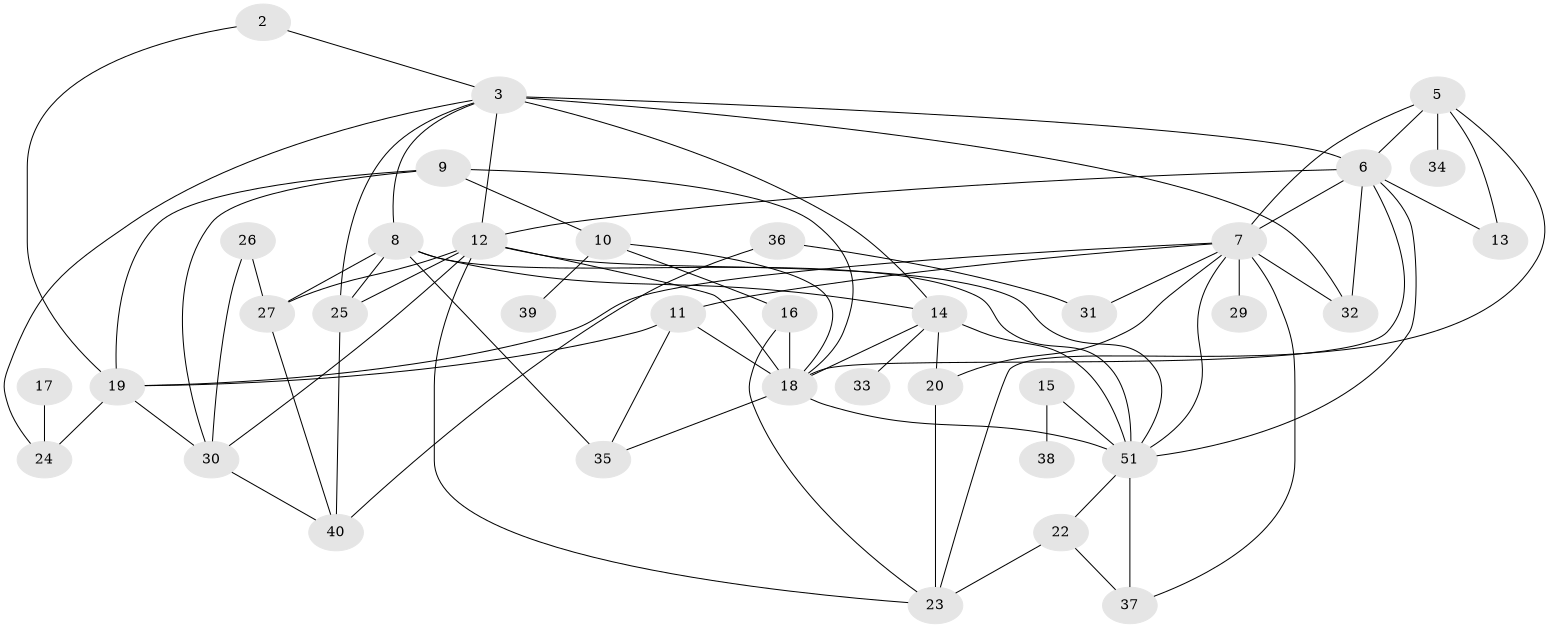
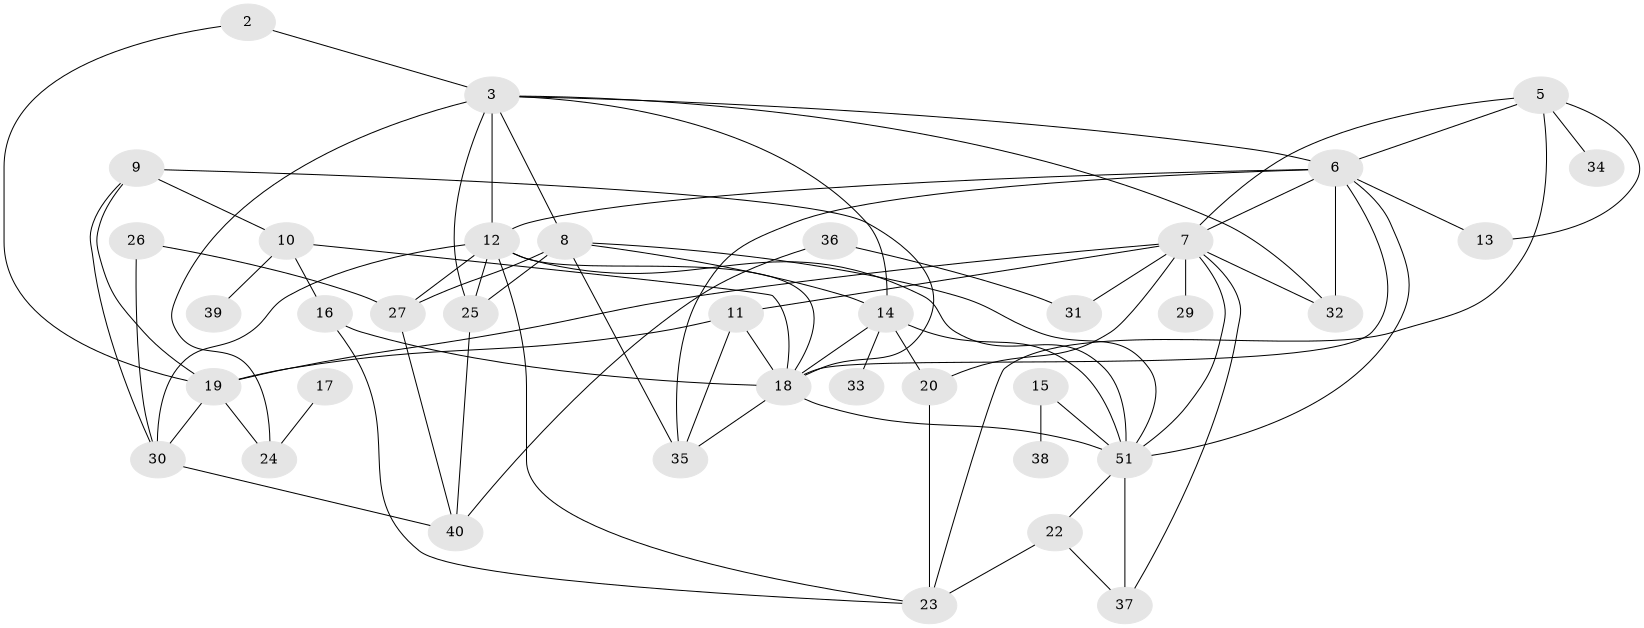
edge "6" -- "35": added
